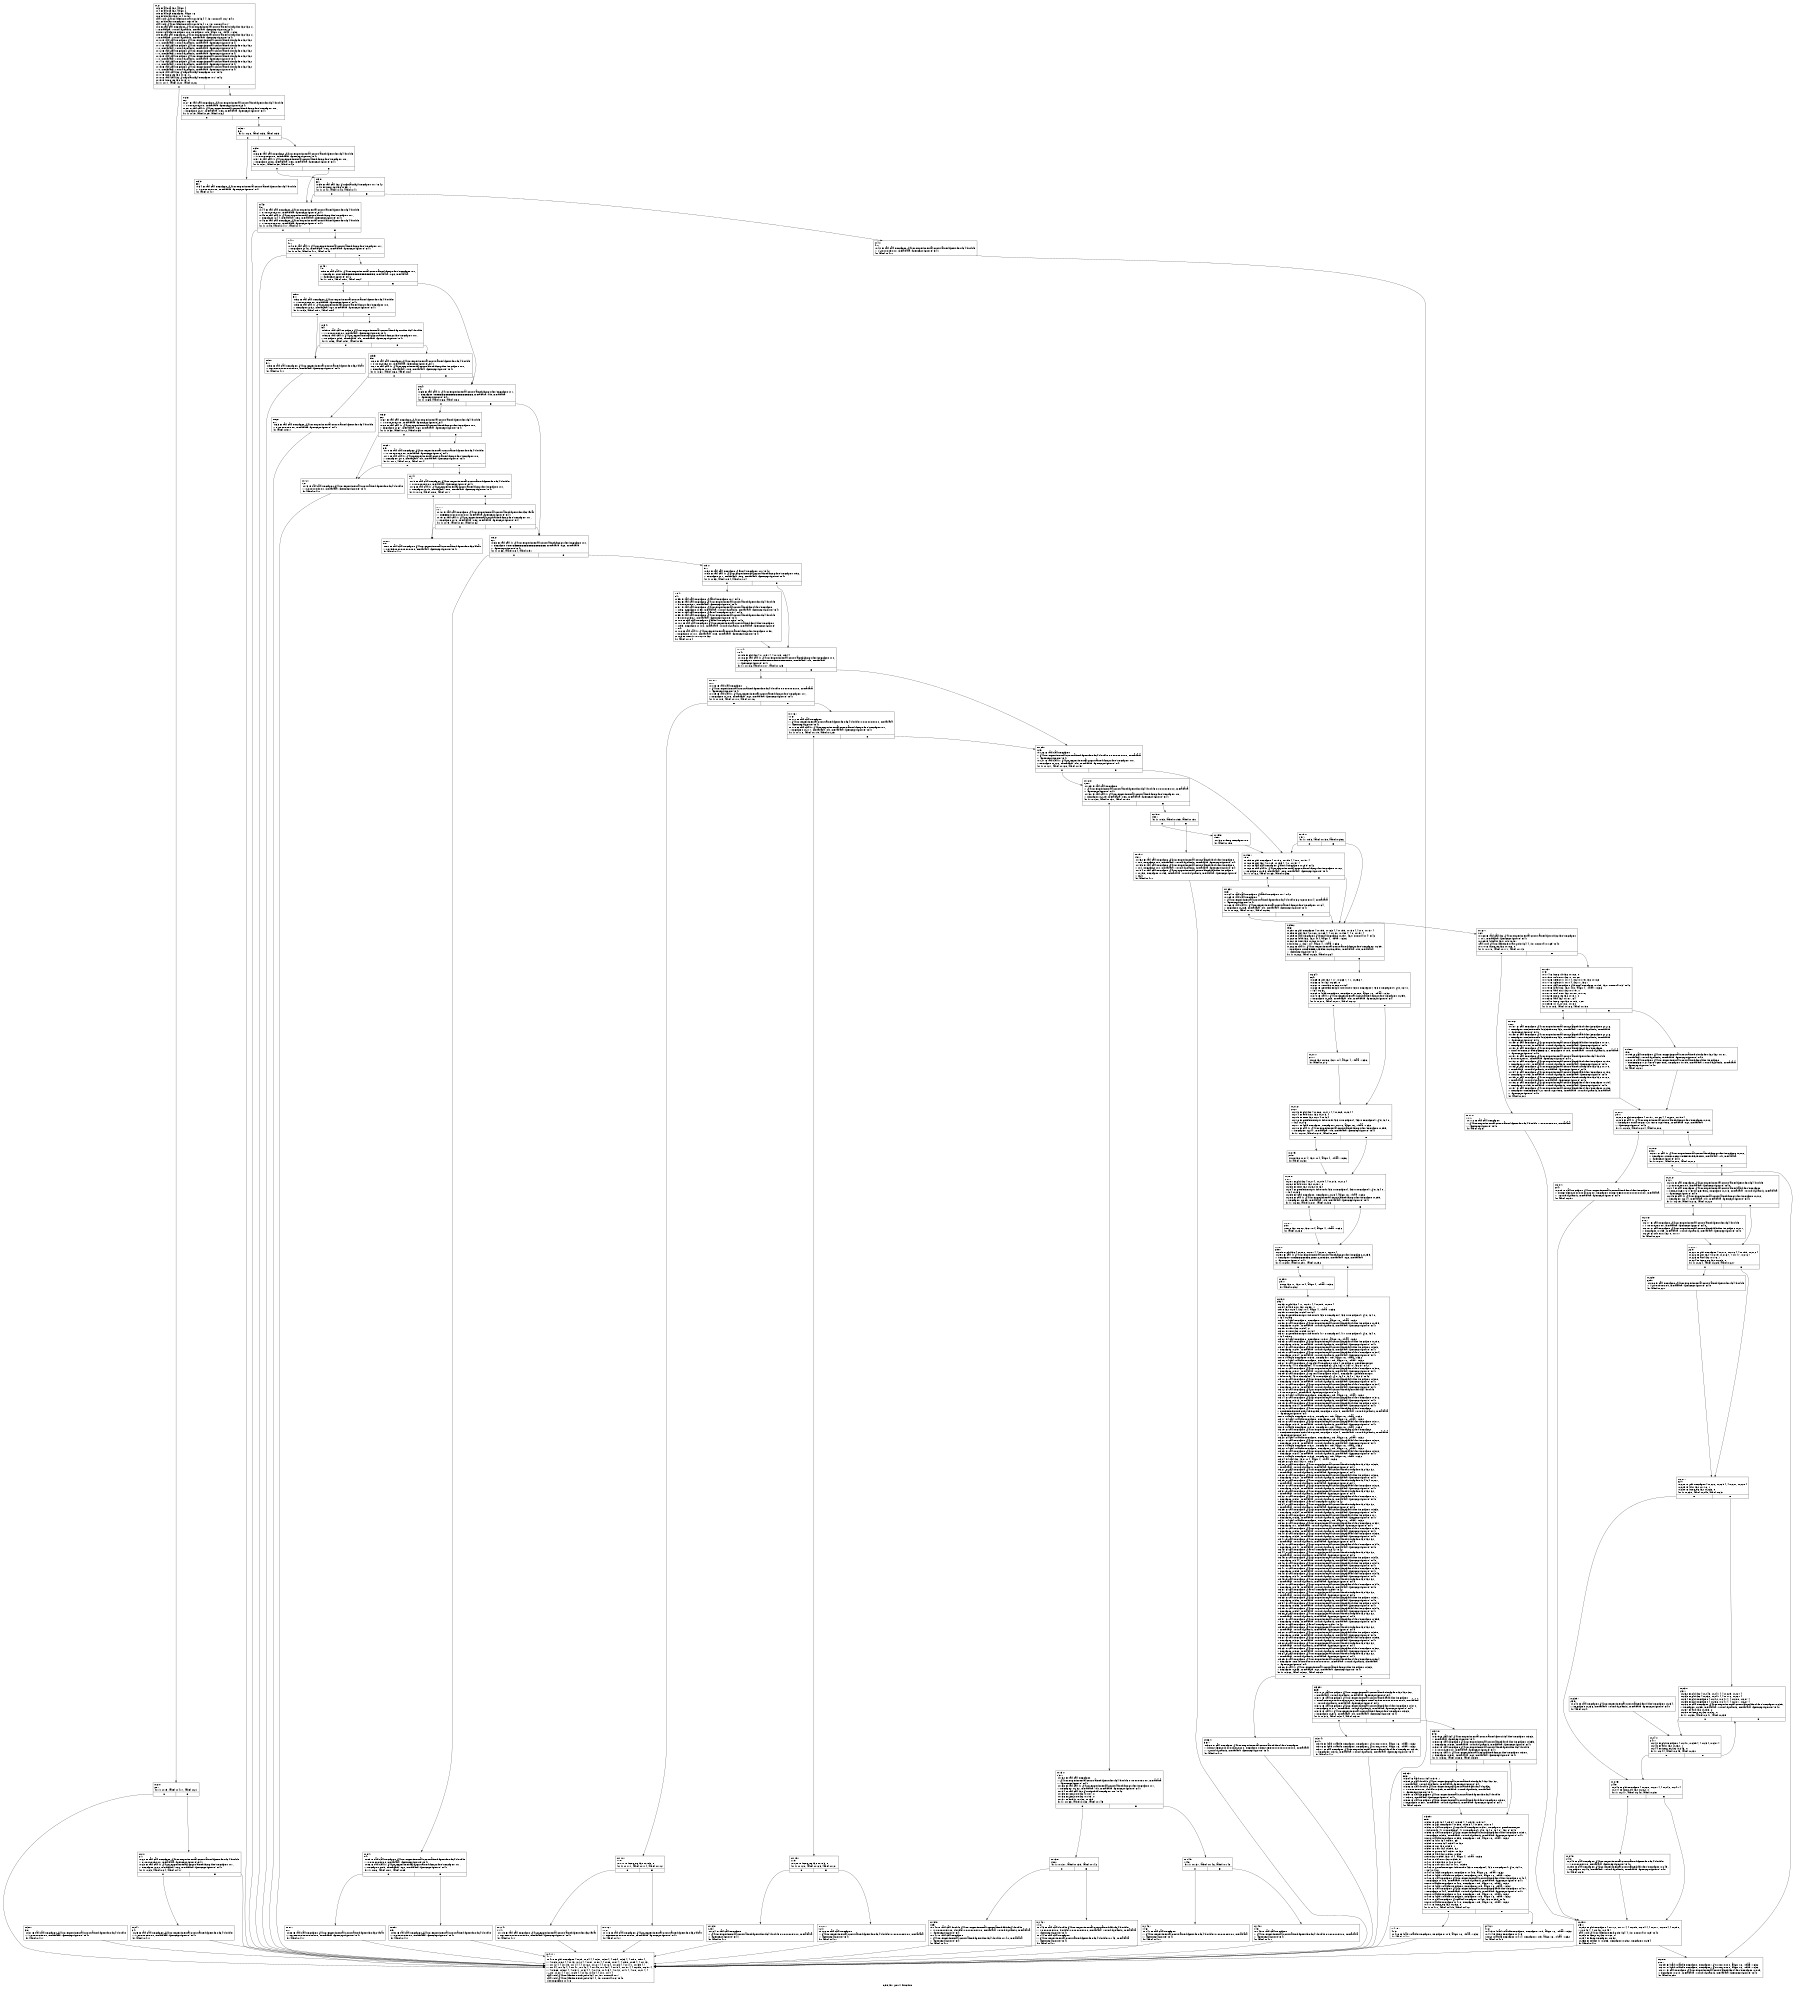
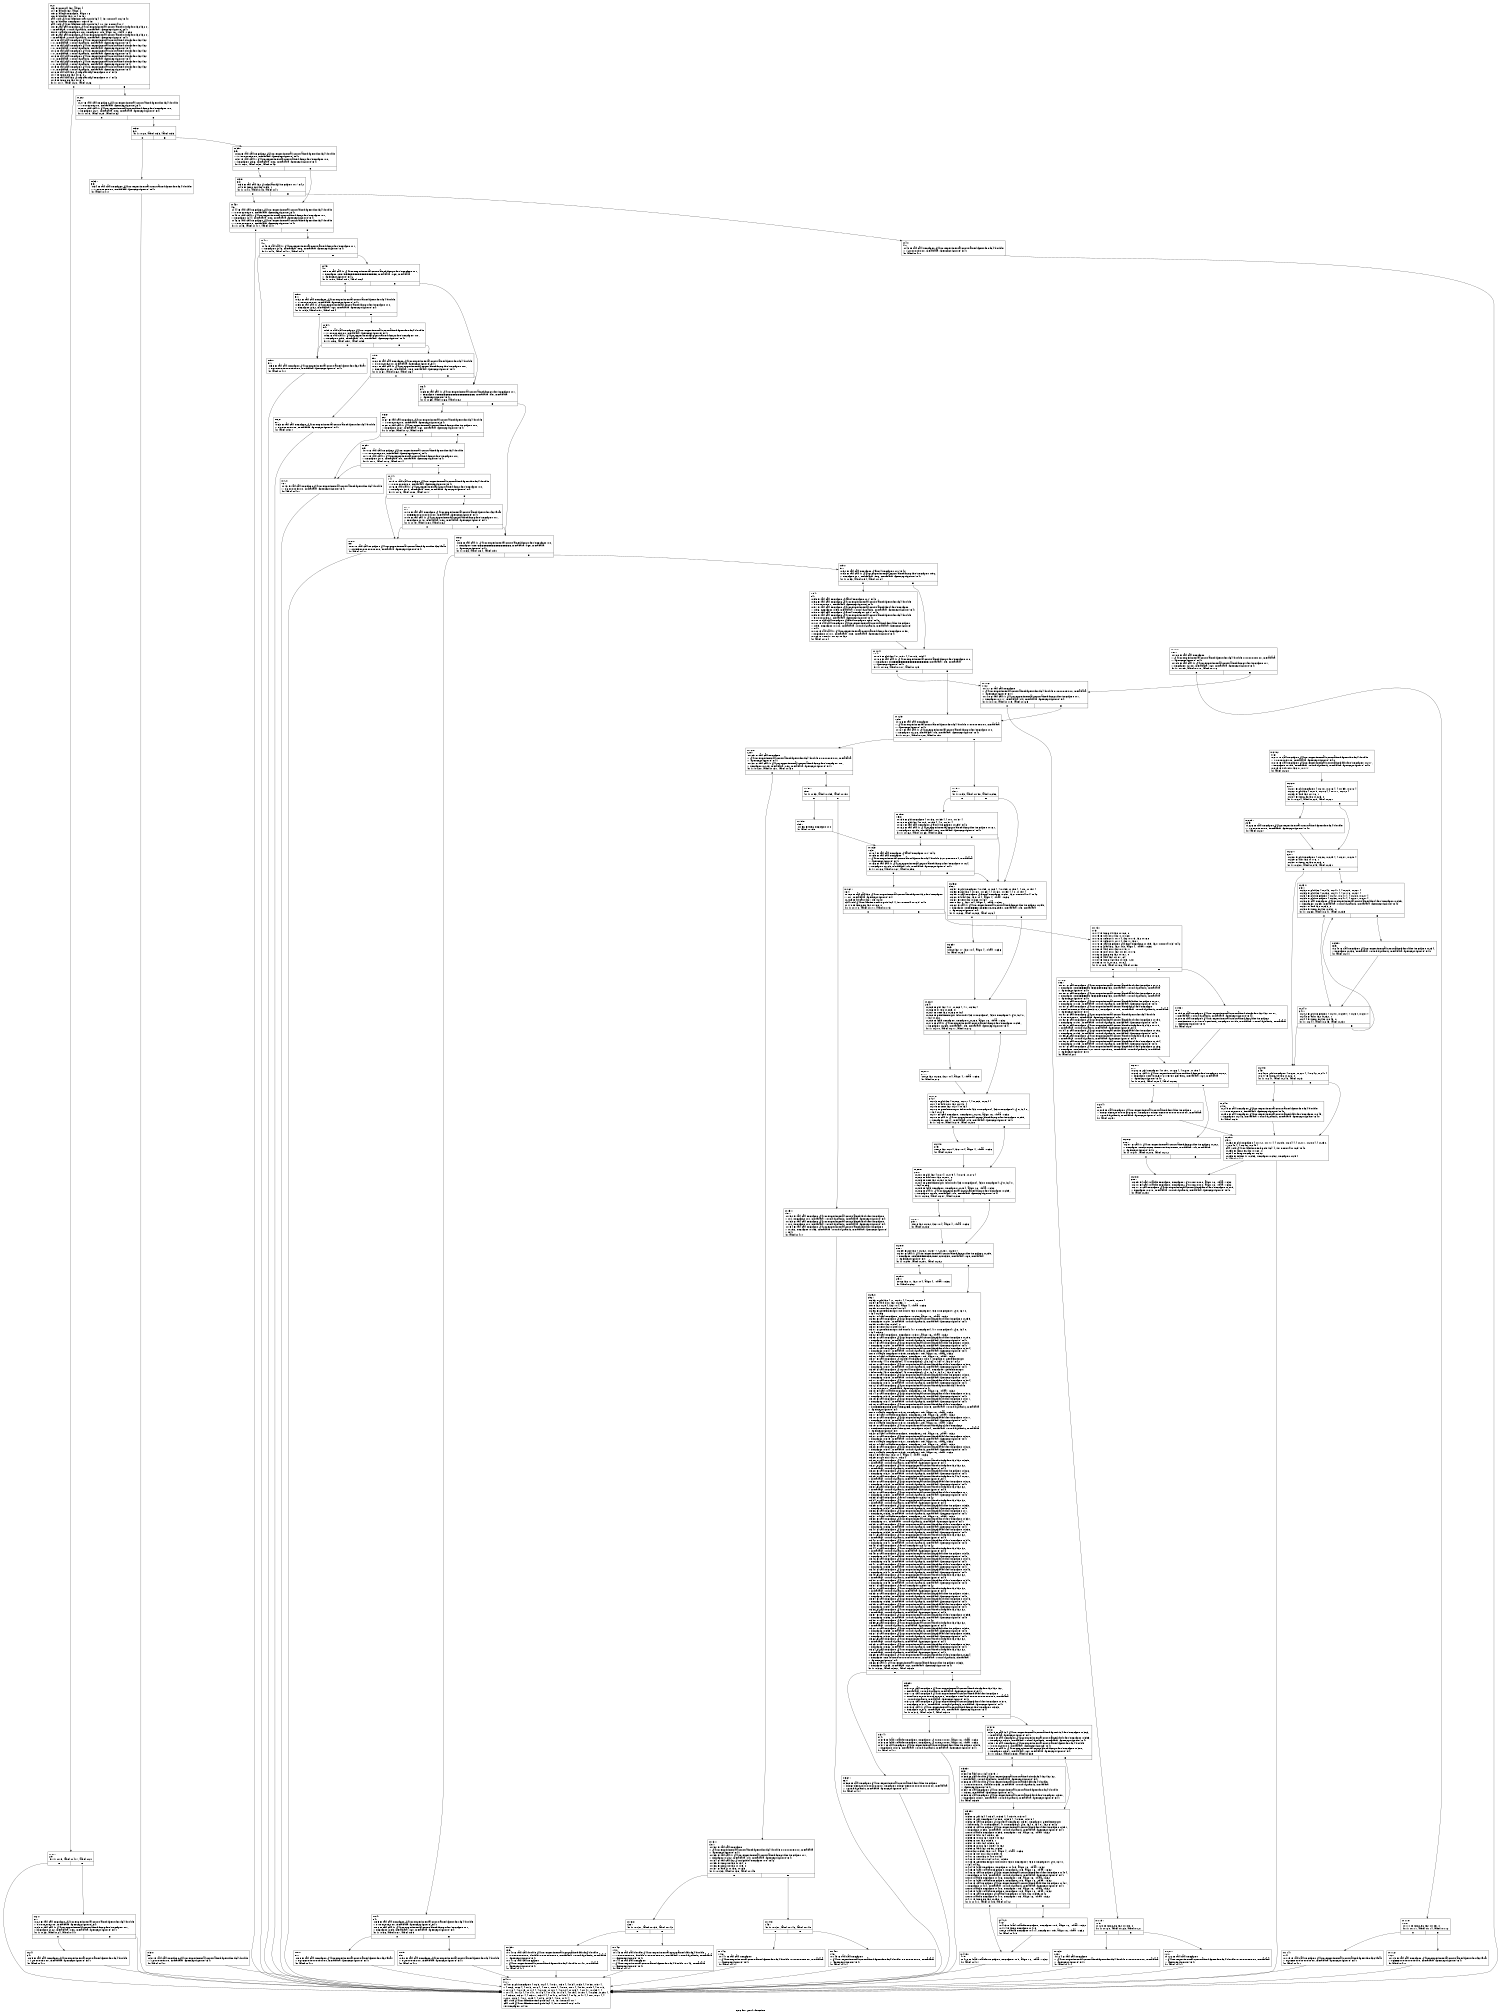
node "%2:": text "%3 = alloca i32, align 4" -> "%3 = nonnull i32, align 4"
edge "%104:" -> "%107:": now "%104:" -> "%116:"
edge "%125:" -> "%158:": now "%125:" -> "%157:"
edge "%155:" -> "%158:": now "%155:" -> "%163:"
edge "%231:" -> "%239:": added
node "%263:": added
node "%171:": removed
node "%212:": removed
edge "%80:" -> "%417:": added
edge "%412:" -> "%415:": added
